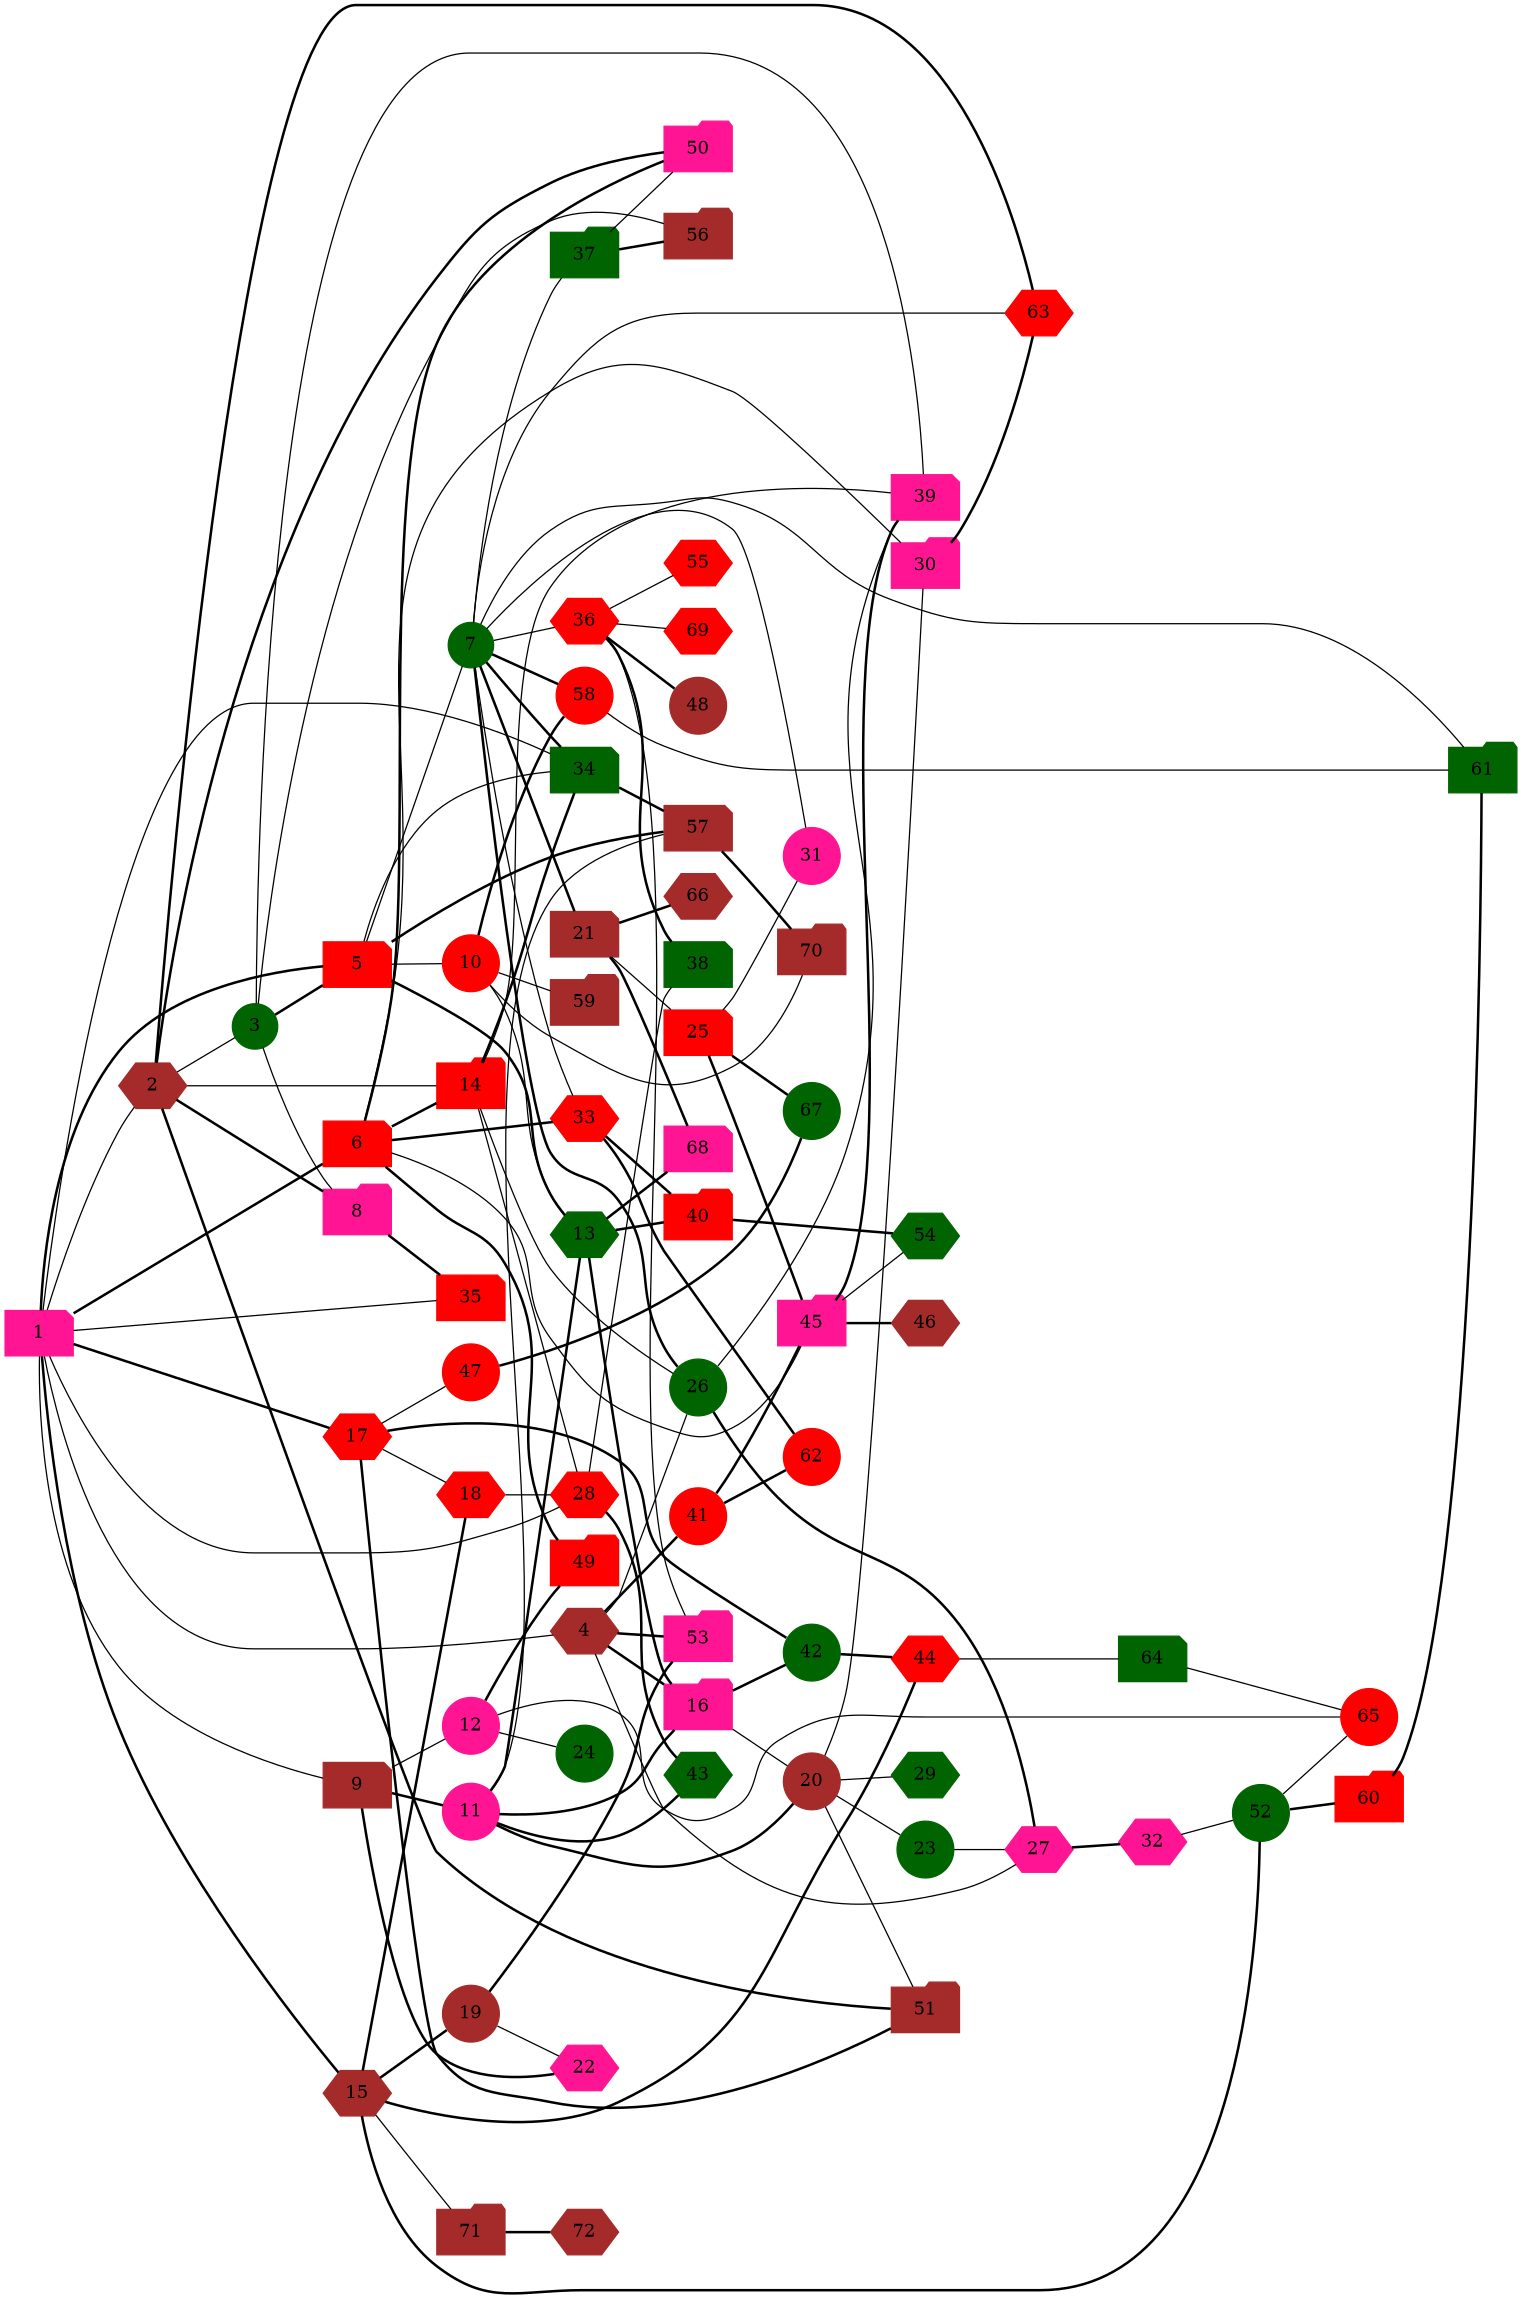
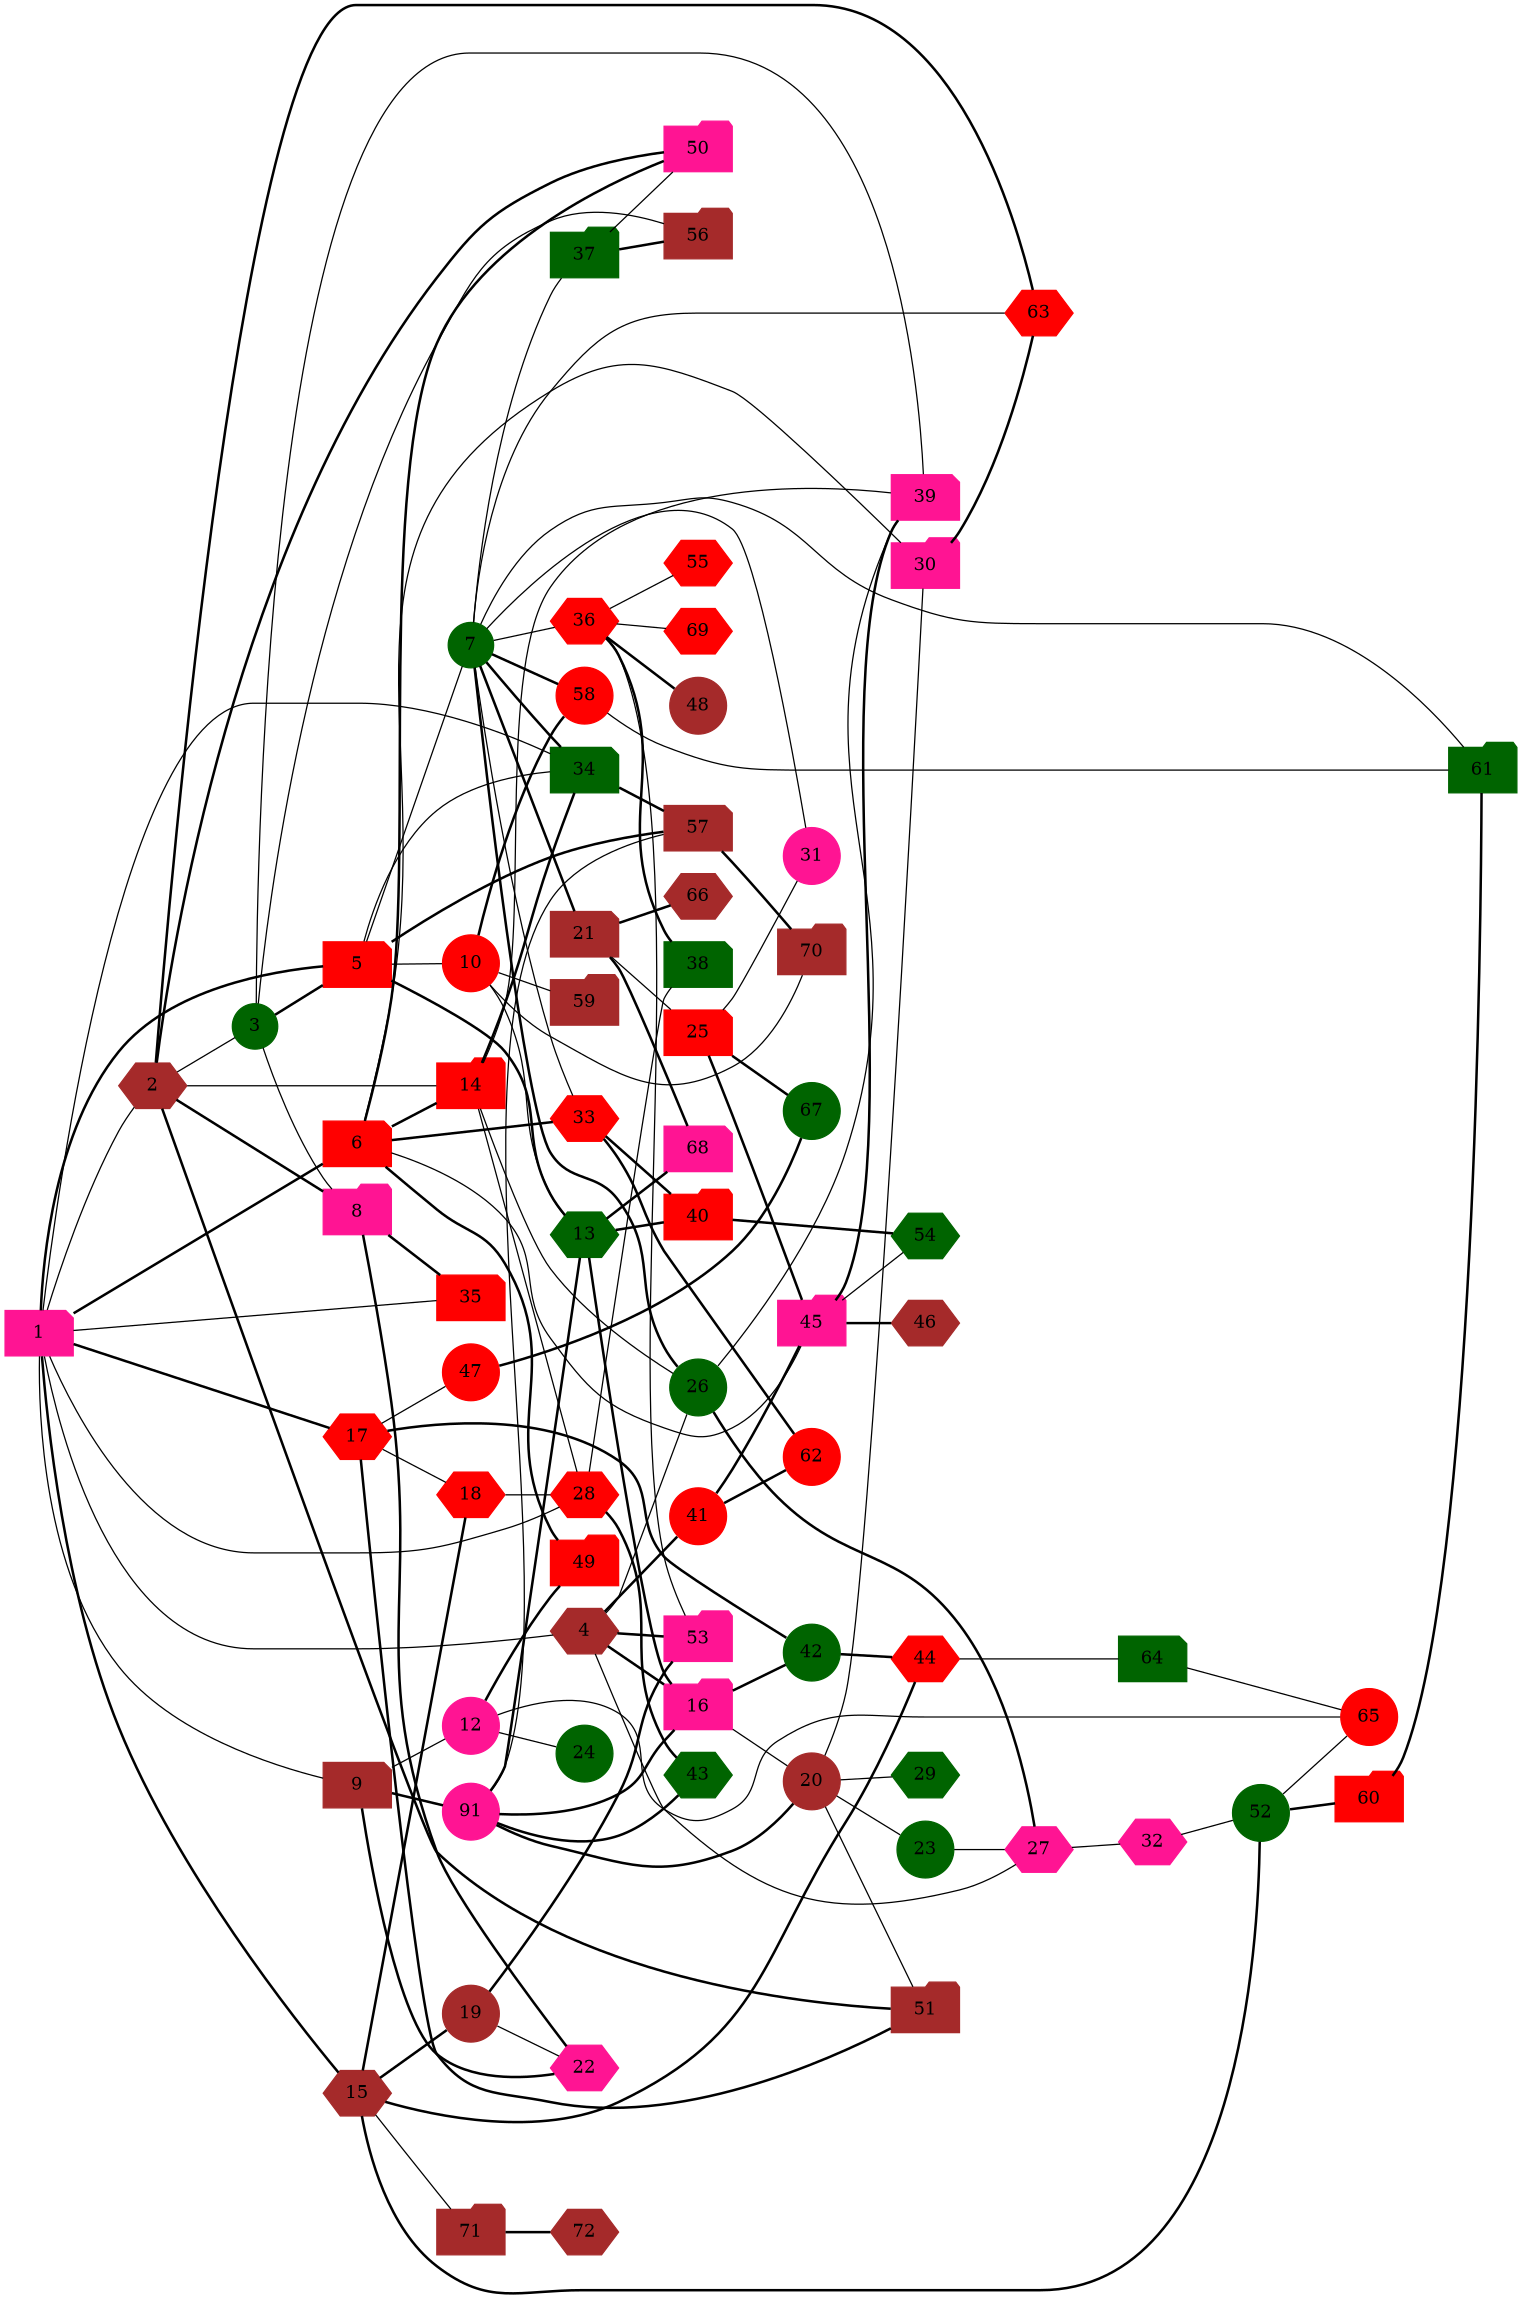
edge "8" -- "22": added
node "11": label "11" -> "91"
edge "32" -- "27": style bold -> solid
